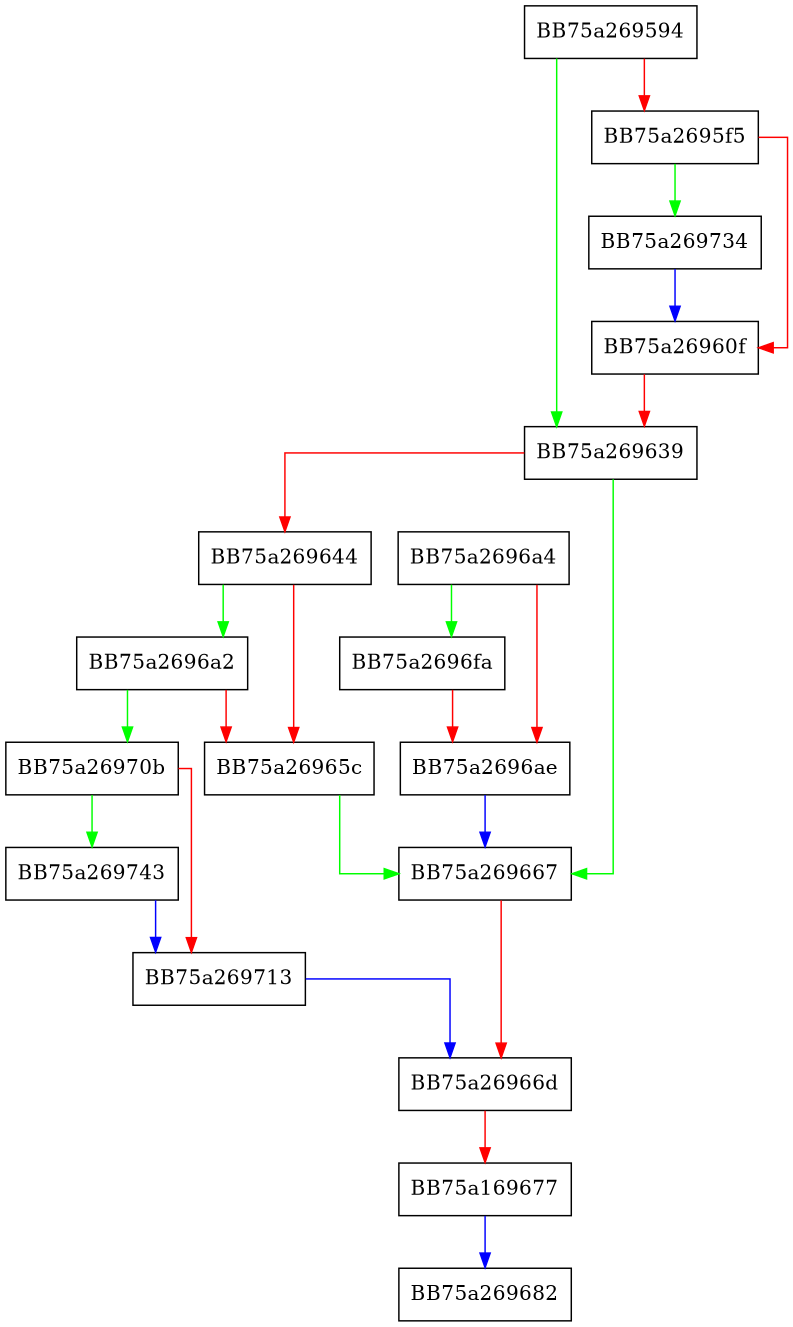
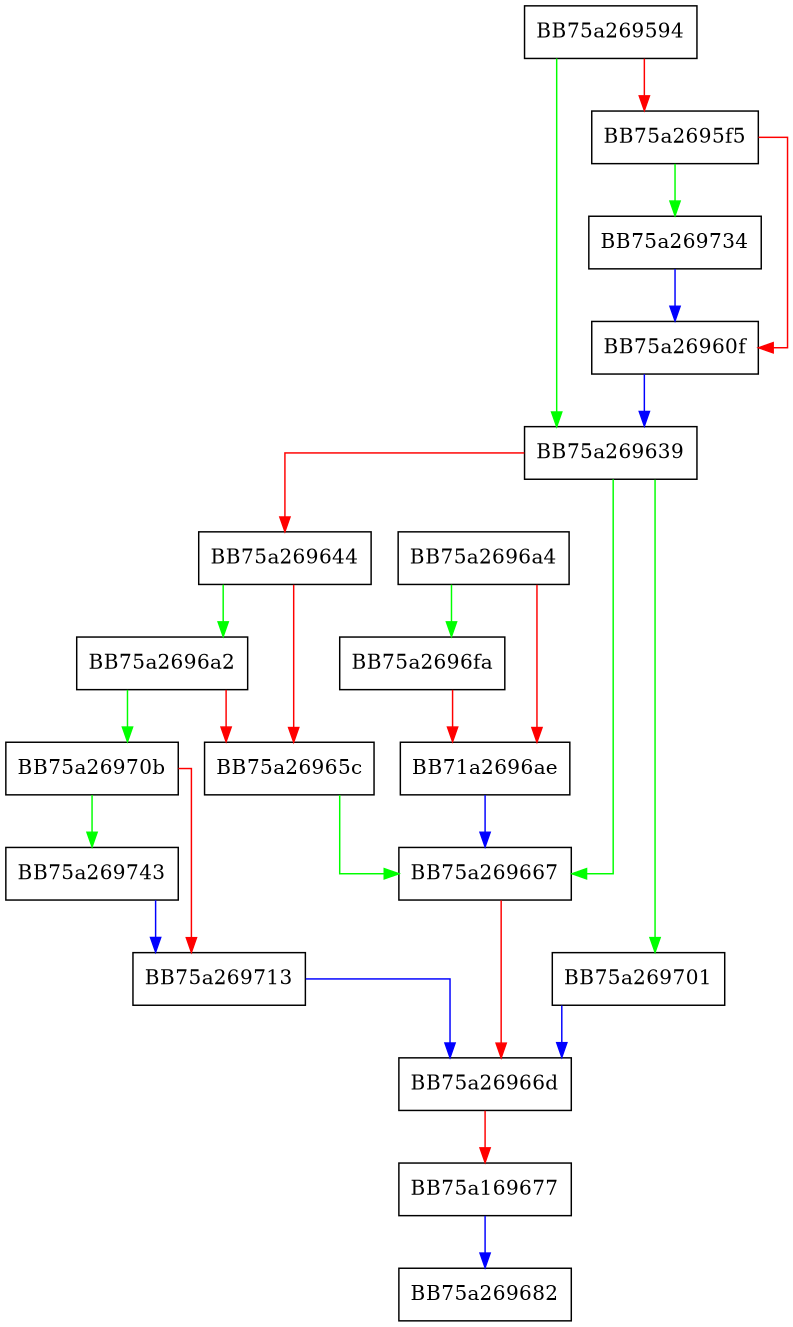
edge "BB75a26960f" -> "BB75a269639": color red -> blue
node "BB75a2696ae": label "BB75a2696ae" -> "BB71a2696ae"
node "BB75a269701": added
